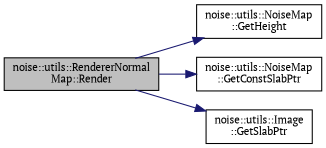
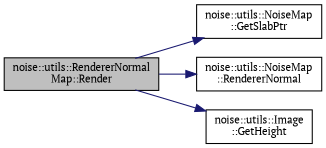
node "noise::utils::NoiseMap ::GetHeight": label "noise::utils::NoiseMap ::GetHeight" -> "noise::utils::NoiseMap ::GetSlabPtr"
node "noise::utils::NoiseMap ::GetConstSlabPtr": label "noise::utils::NoiseMap ::GetConstSlabPtr" -> "noise::utils::NoiseMap ::RendererNormal"
node "noise::utils::Image ::GetSlabPtr": label "noise::utils::Image ::GetSlabPtr" -> "noise::utils::Image ::GetHeight"
